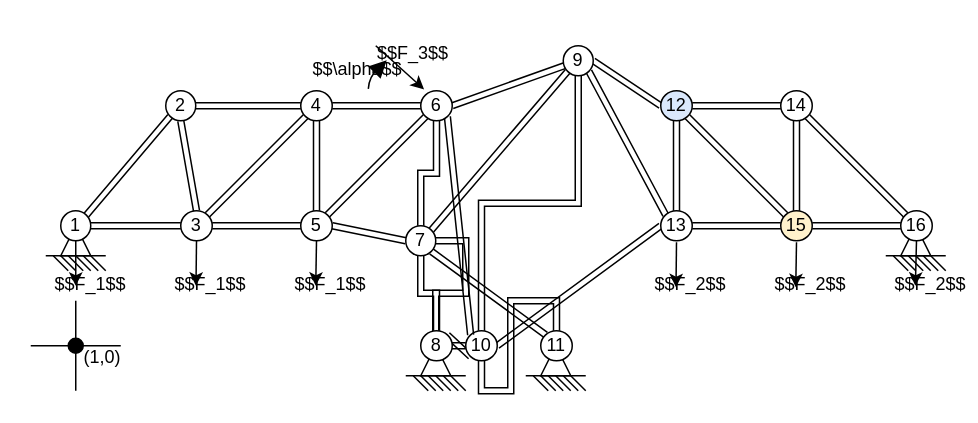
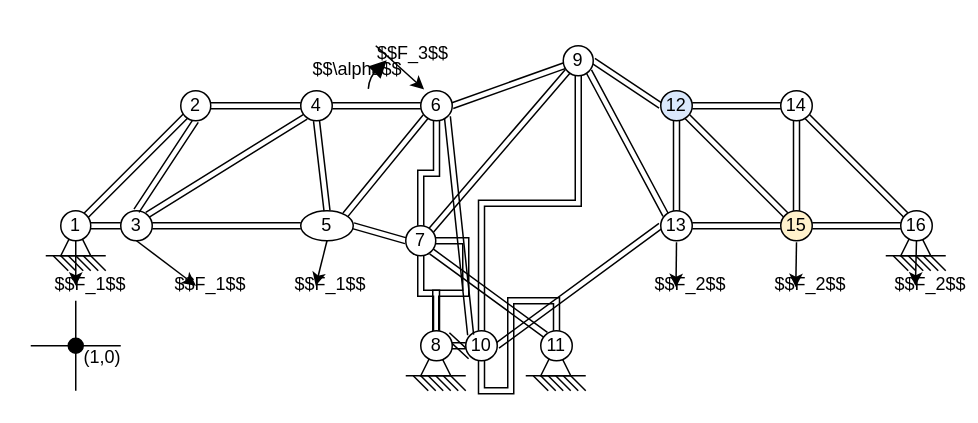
node "2": moved (181, 106) -> (196, 106)
node "3": moved (197, 226) -> (137, 226)
node "5": size 32x30 -> 53x30
